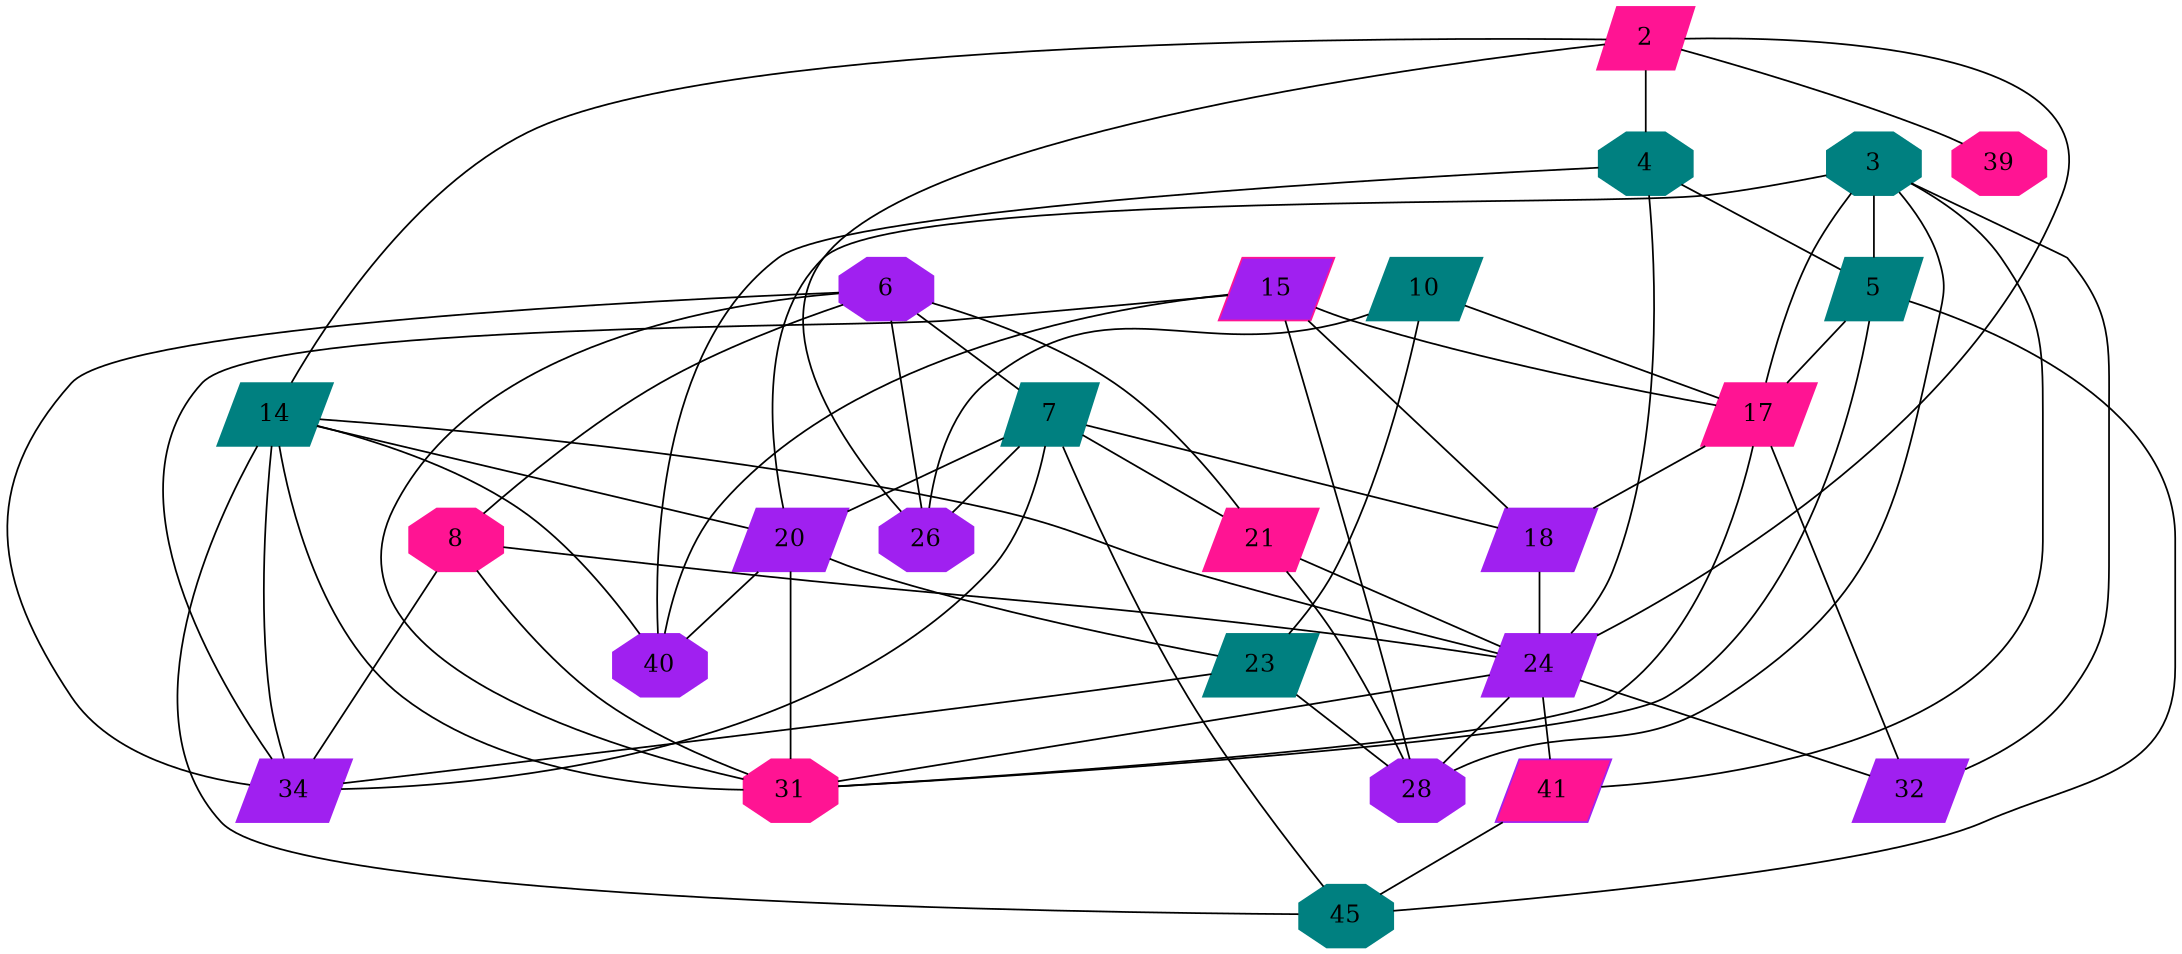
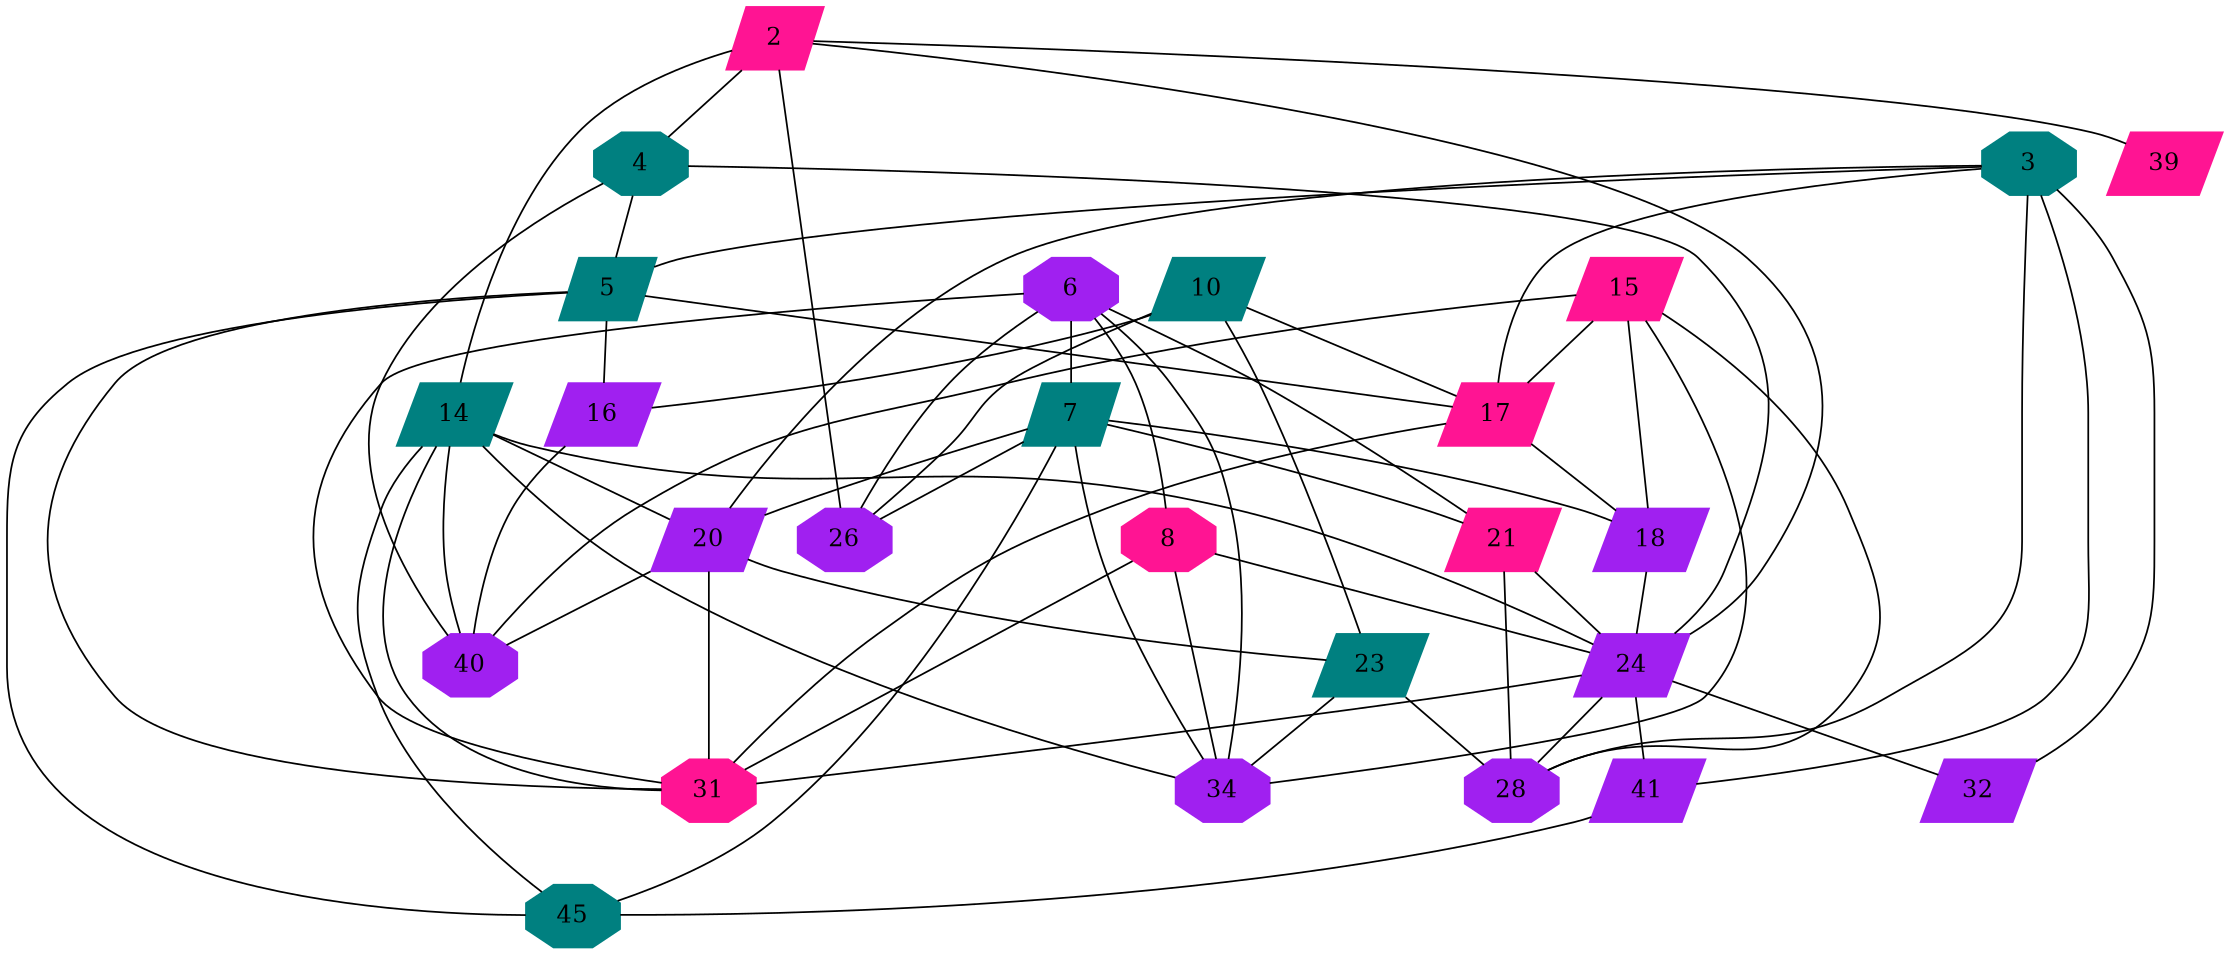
node "39": shape octagon -> parallelogram
node "15": fillcolor purple -> deeppink
node "16": added
edge "17" -- "32": removed
node "34": shape parallelogram -> octagon
node "41": fillcolor deeppink -> purple
